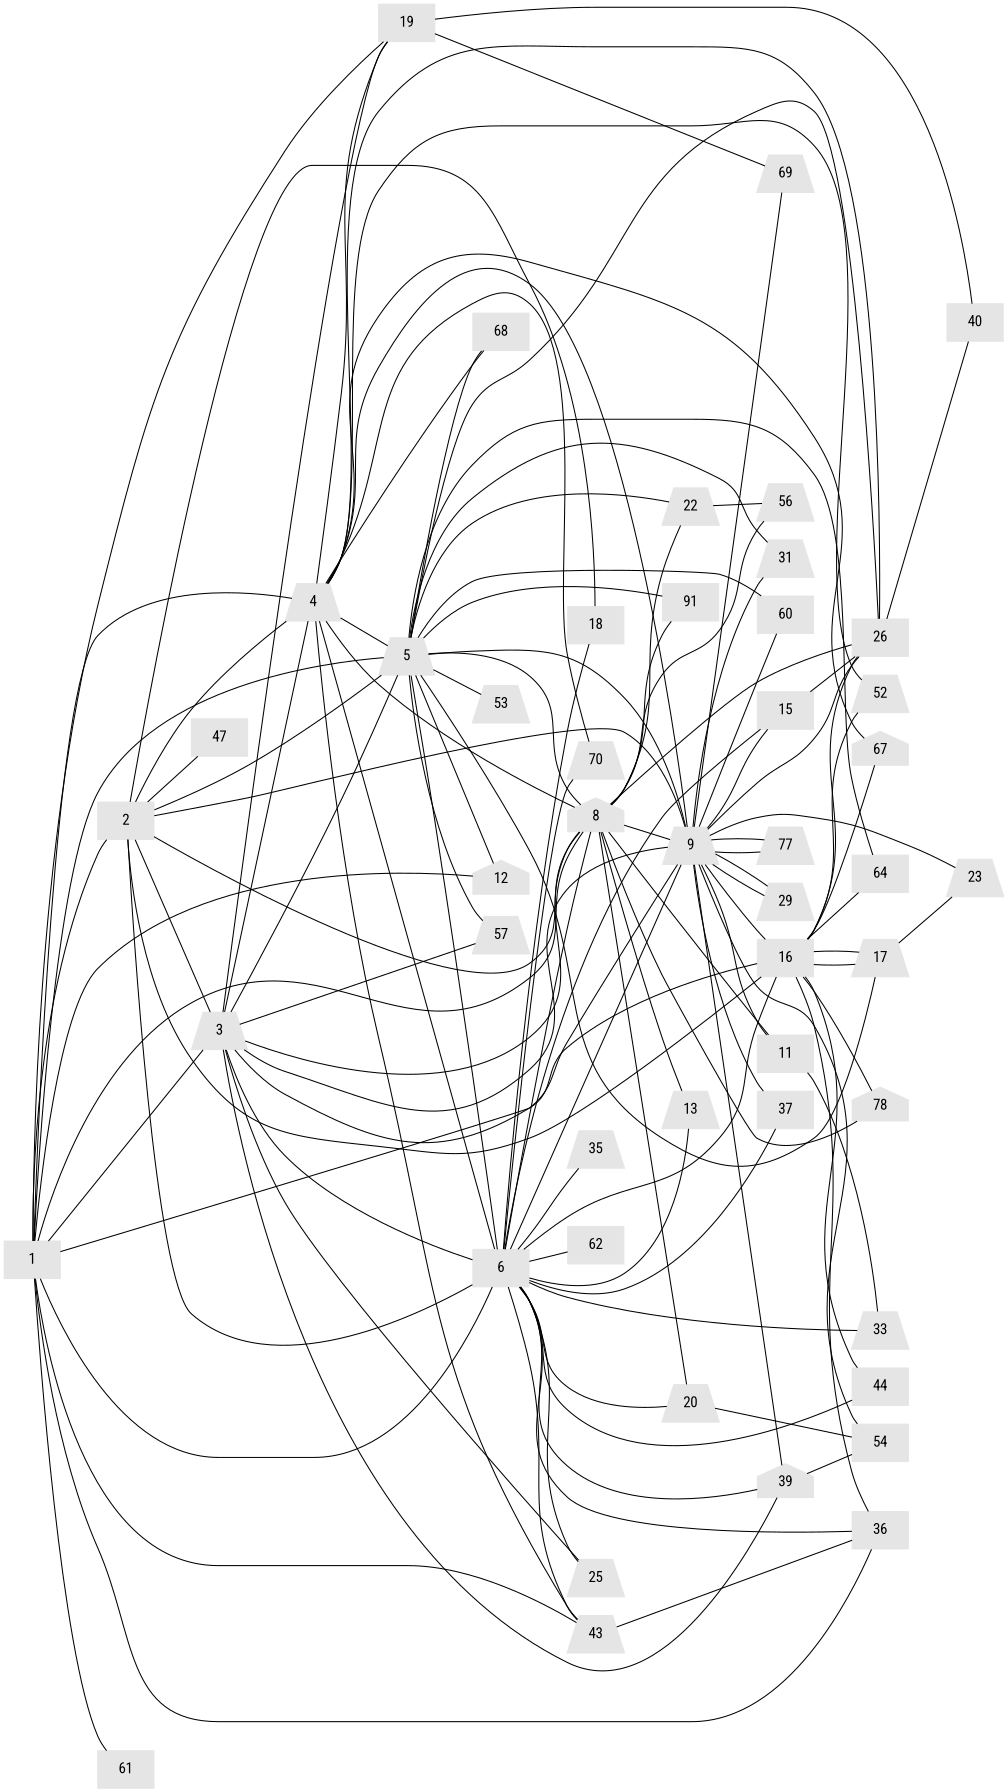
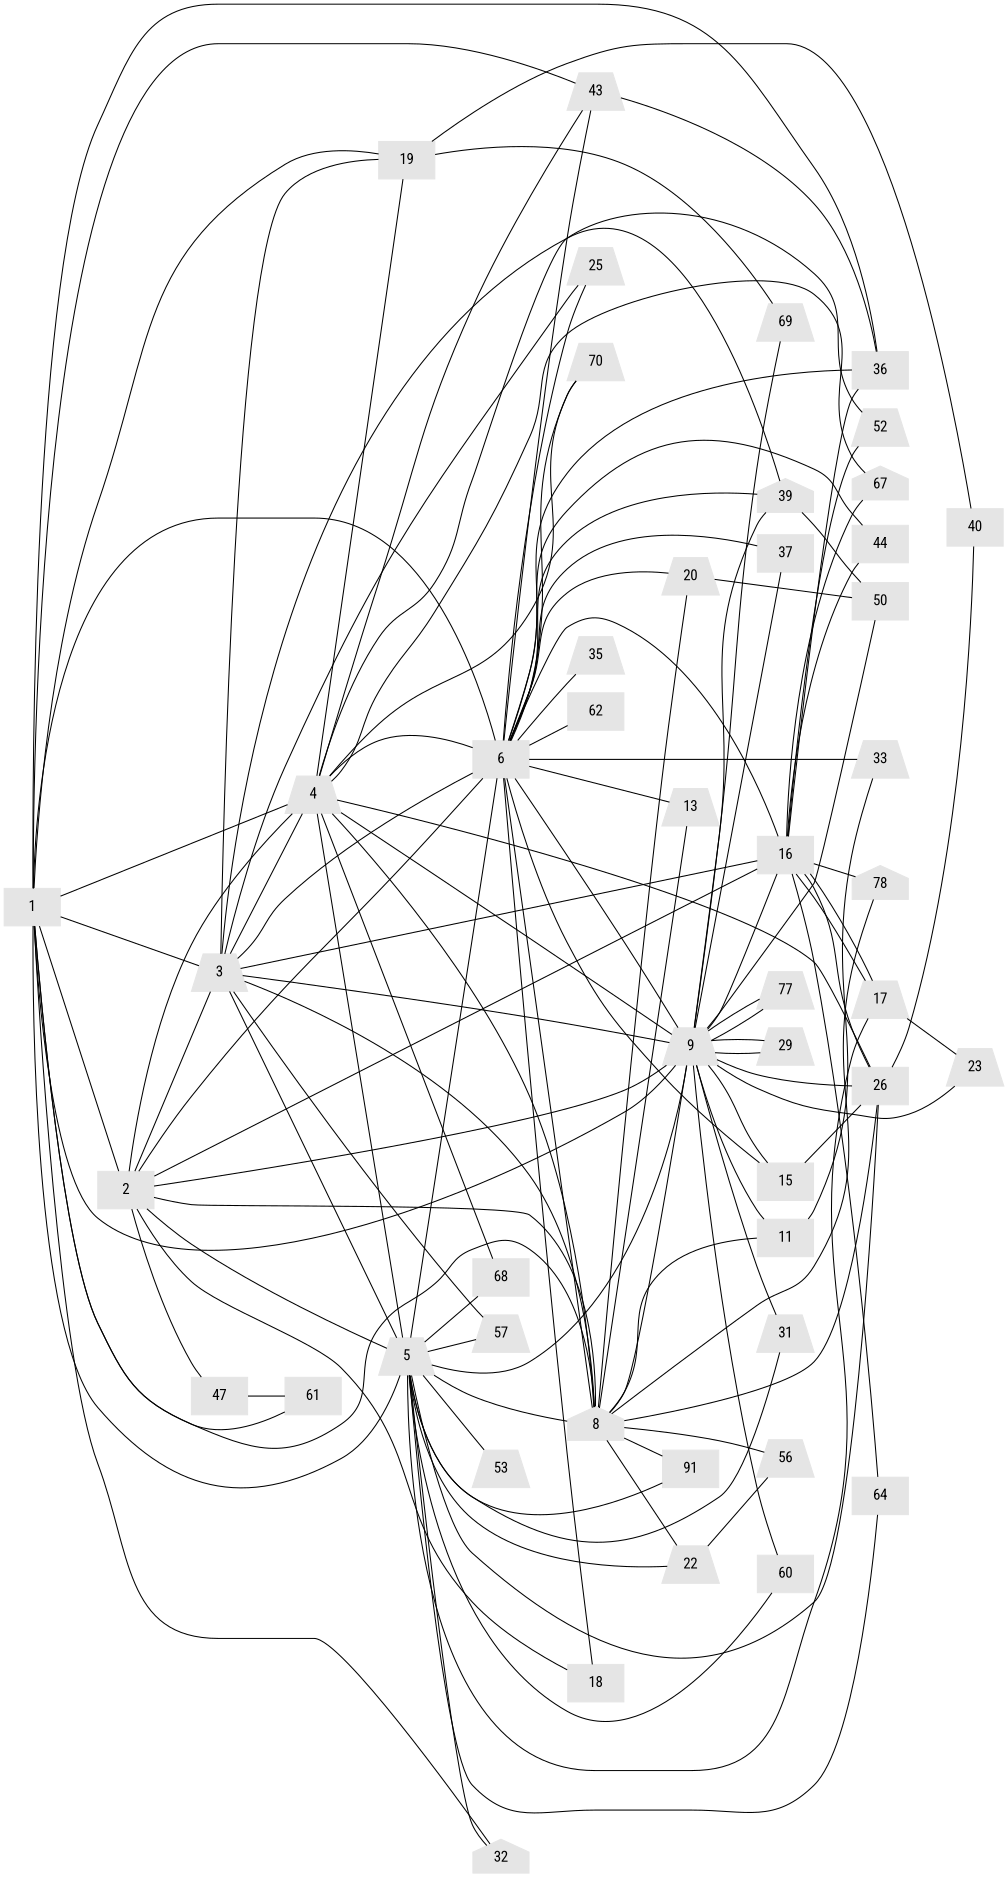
node "12": label "12" -> "32"
edge "47" -- "61": added
node "54": label "54" -> "50"
